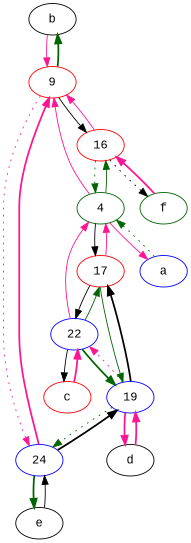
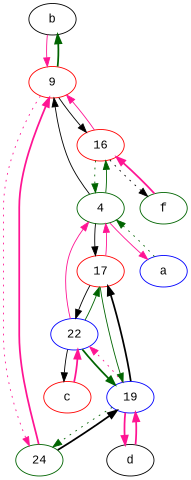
edge "4" -> "9": color deeppink -> black
node "24": color blue -> darkgreen
node "e": removed
